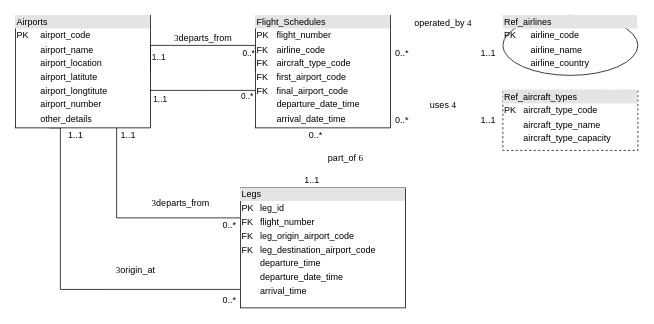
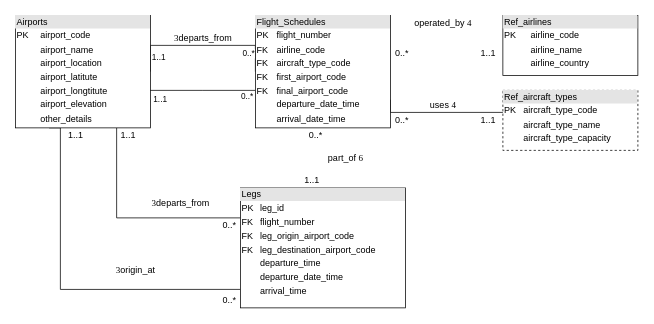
node "Ref_airlines PK airline_code airline_name airline_country": shape ellipse -> rectangle
node "Airports PK airport_code airport_name airport_location airport_latitute airport_longtitute airport_number other_details": label "Airports PK airport_code airport_name airport_location airport_latitute airport_longtitute airport_number other_details" -> "Airports PK airport_code airport_name airport_location airport_latitute airport_longtitute airport_elevation other_details"
edge "Flight_Schedules PK flight_number FK airline_code FK aircraft_type_code FK first_airport_code FK final_airport_code departure_date_time arrival_date_time" -- "Ref_aircraft_types PK aircraft_type_code aircraft_type_name aircraft_type_capacity": added
